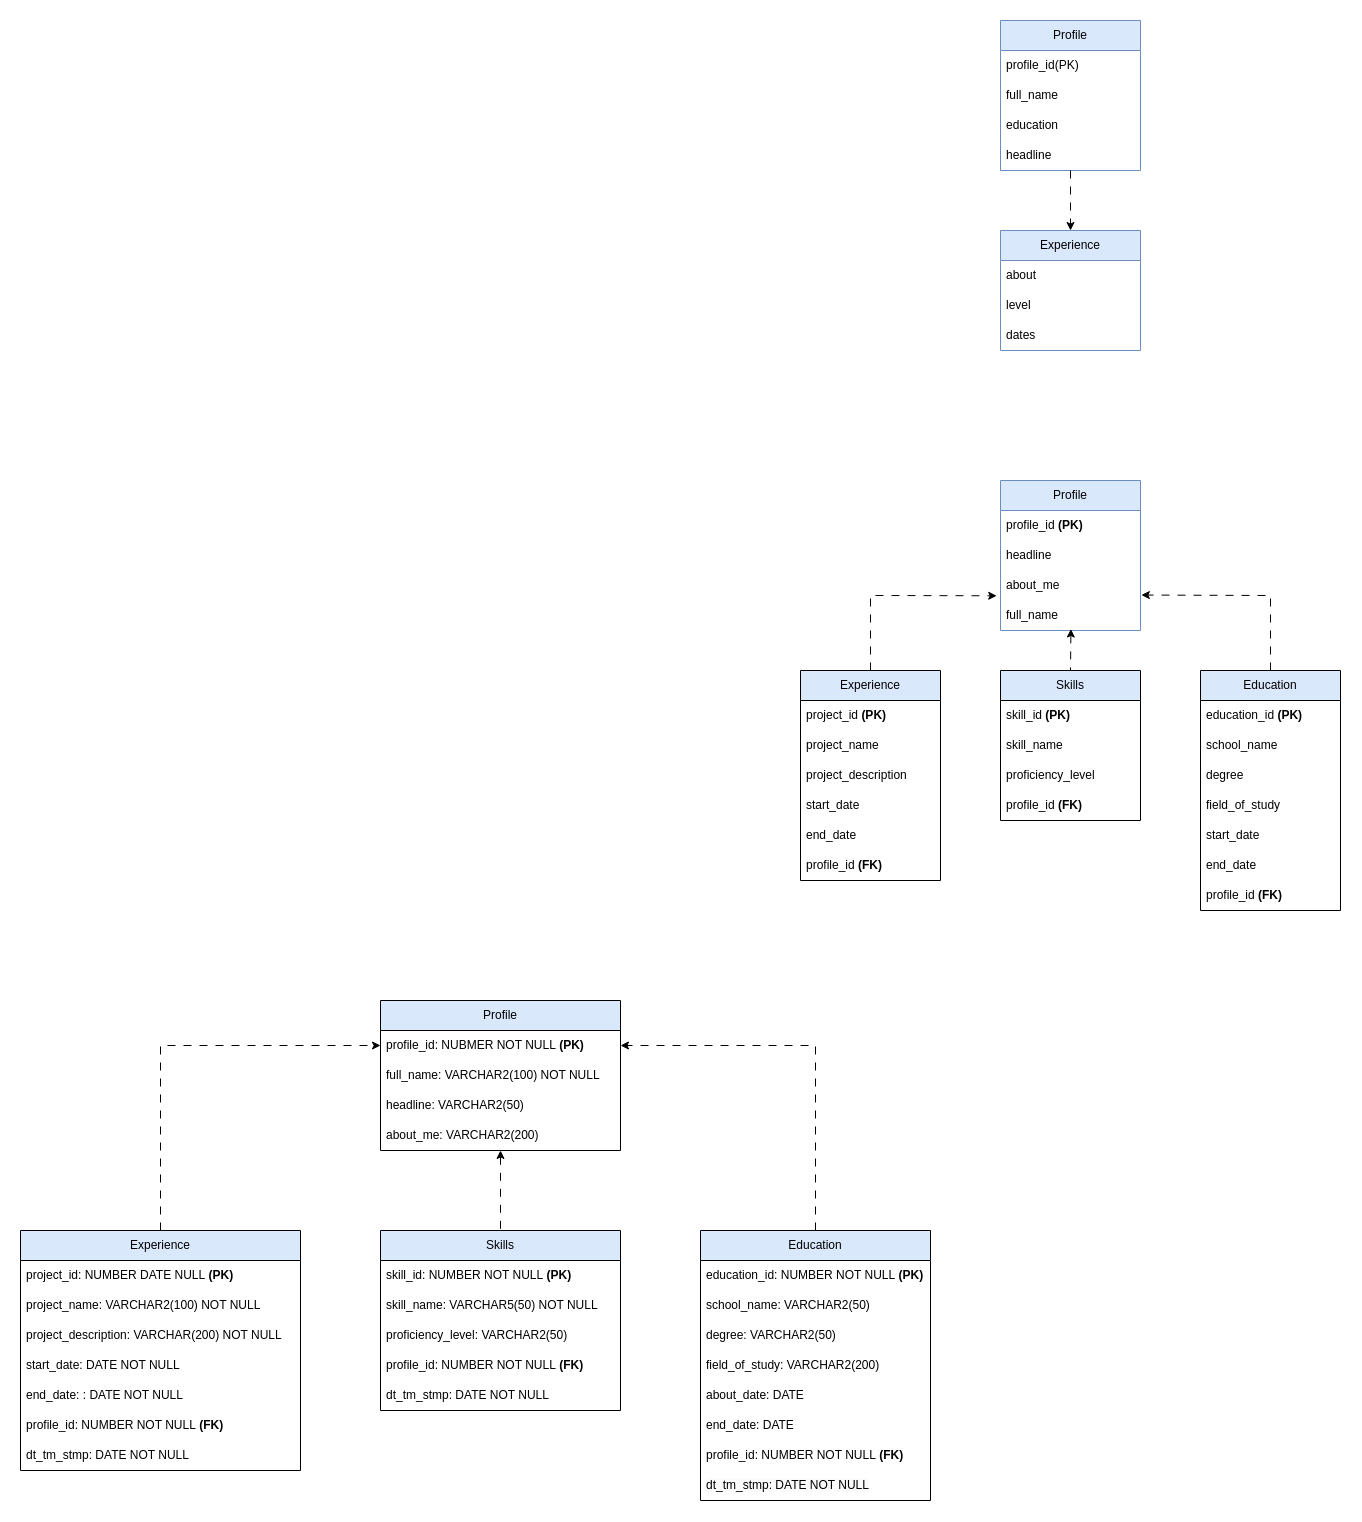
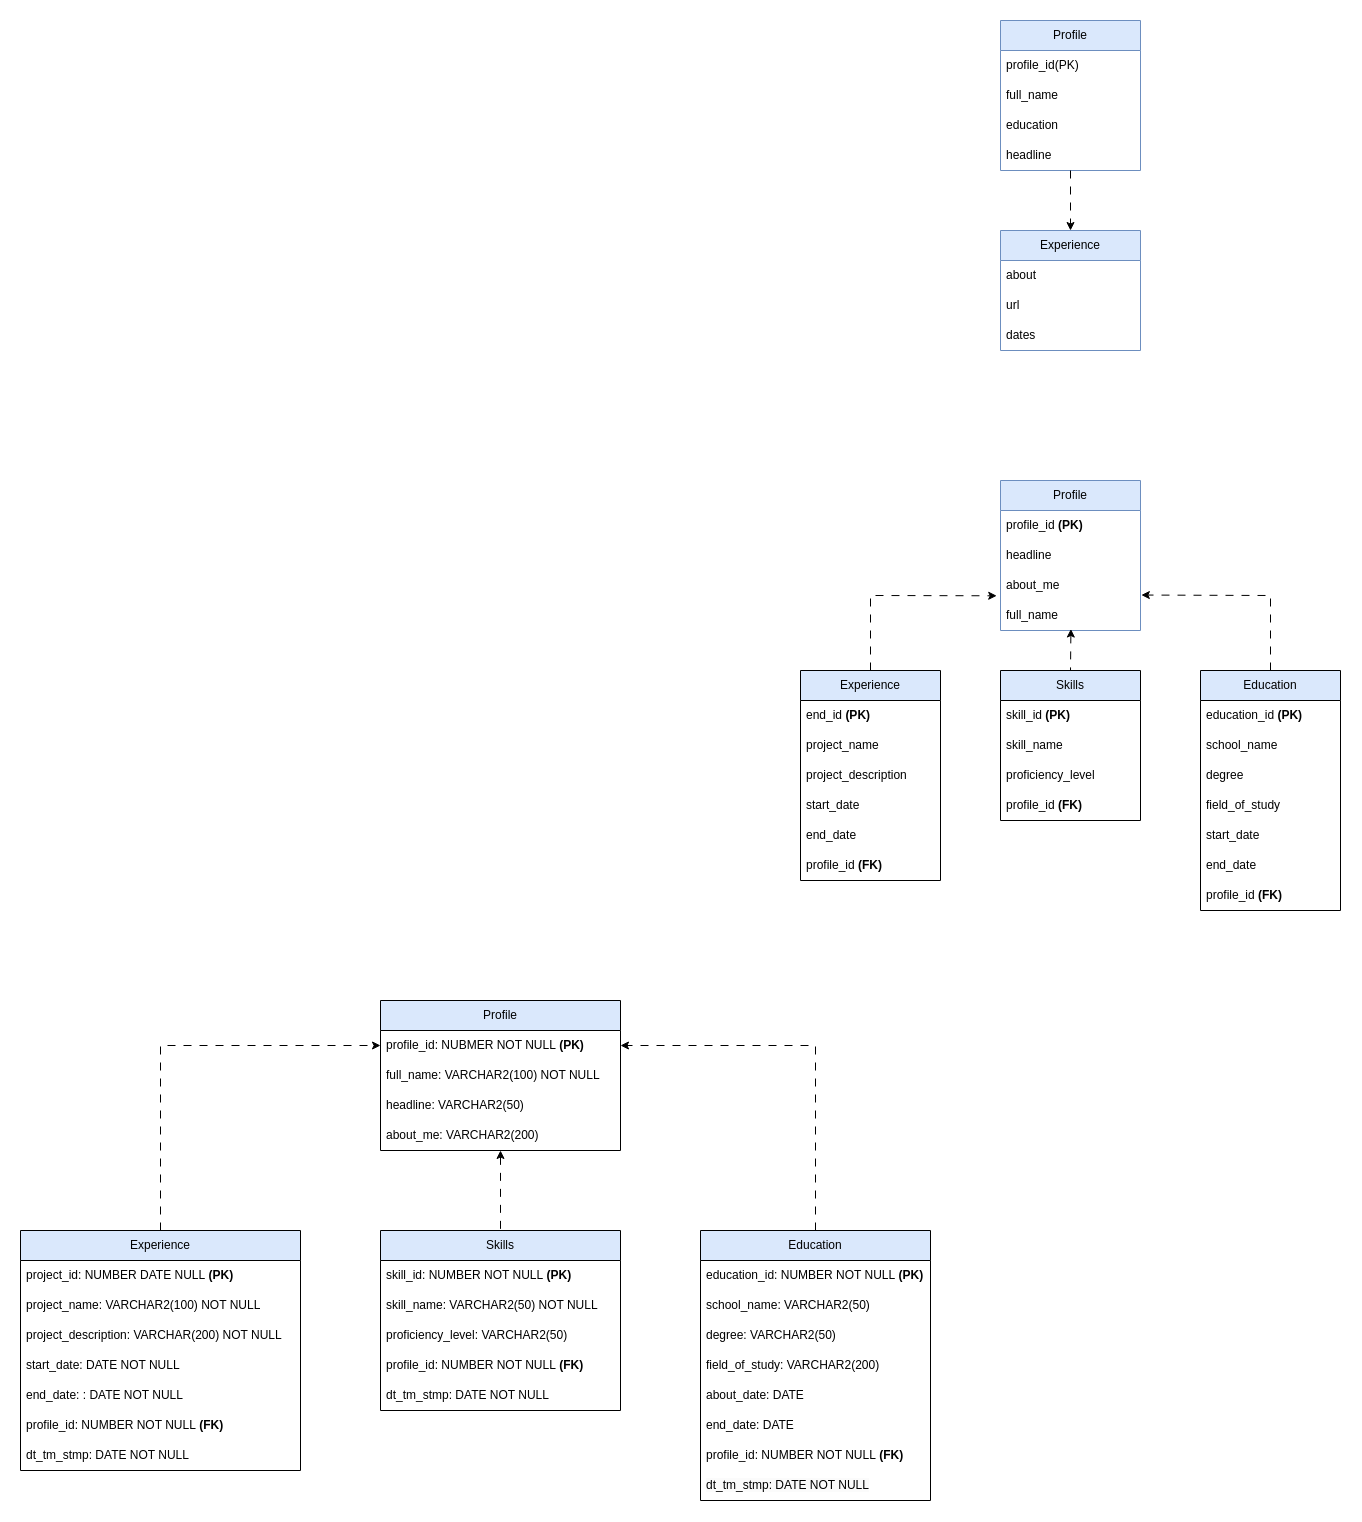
node "level": label "level" -> "url"
node "project_id (PK)": label "project_id (PK)" -> "end_id (PK)"
node "skill_name: VARCHAR5(50) NOT NULL": label "skill_name: VARCHAR5(50) NOT NULL" -> "skill_name: VARCHAR2(50) NOT NULL"
